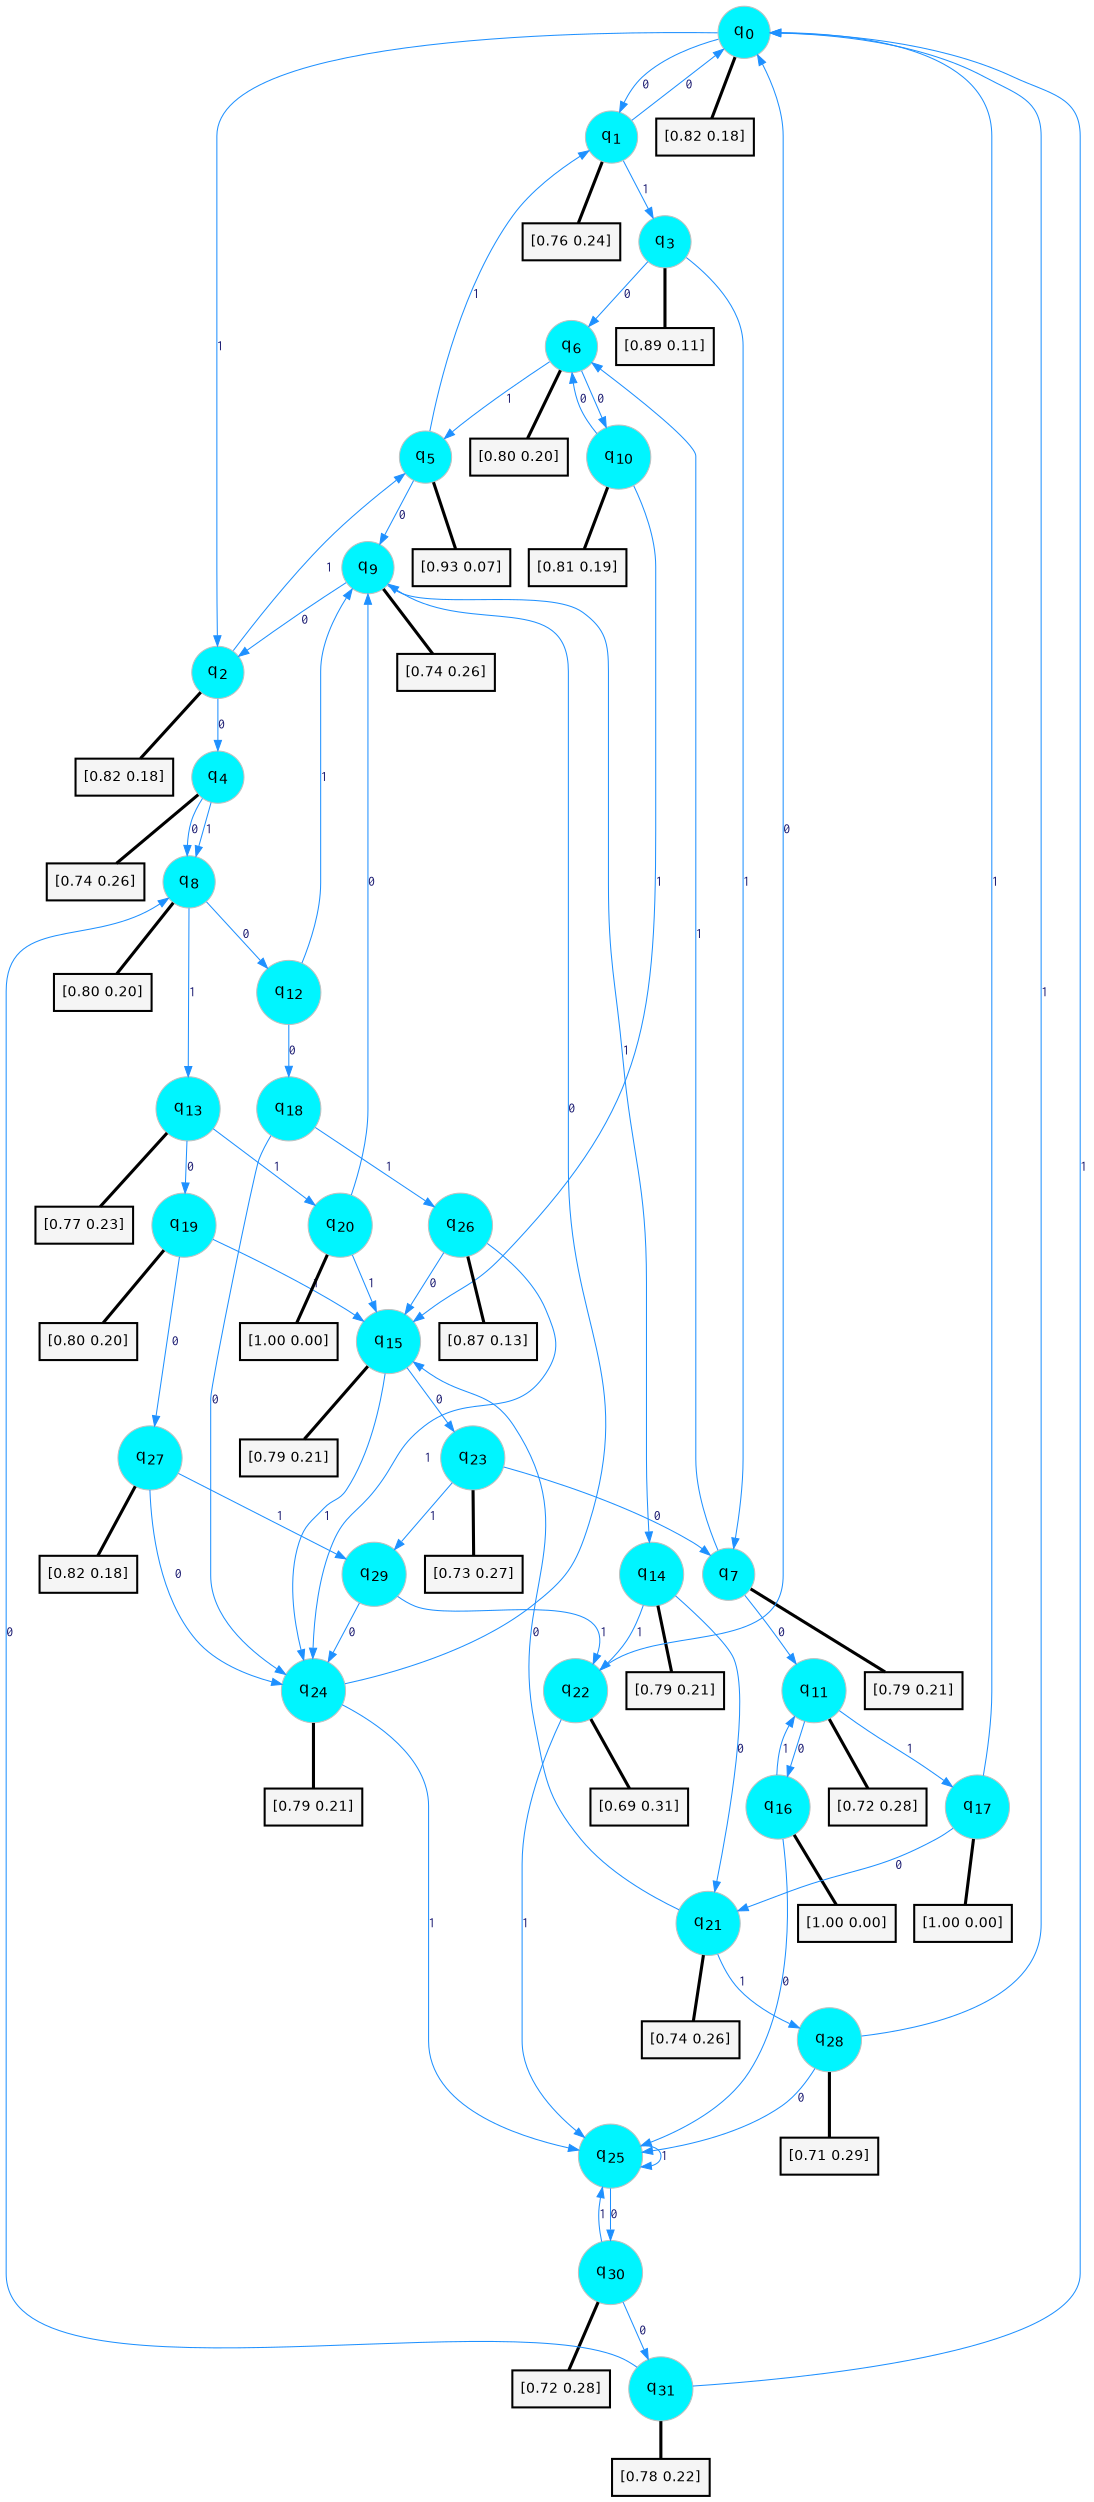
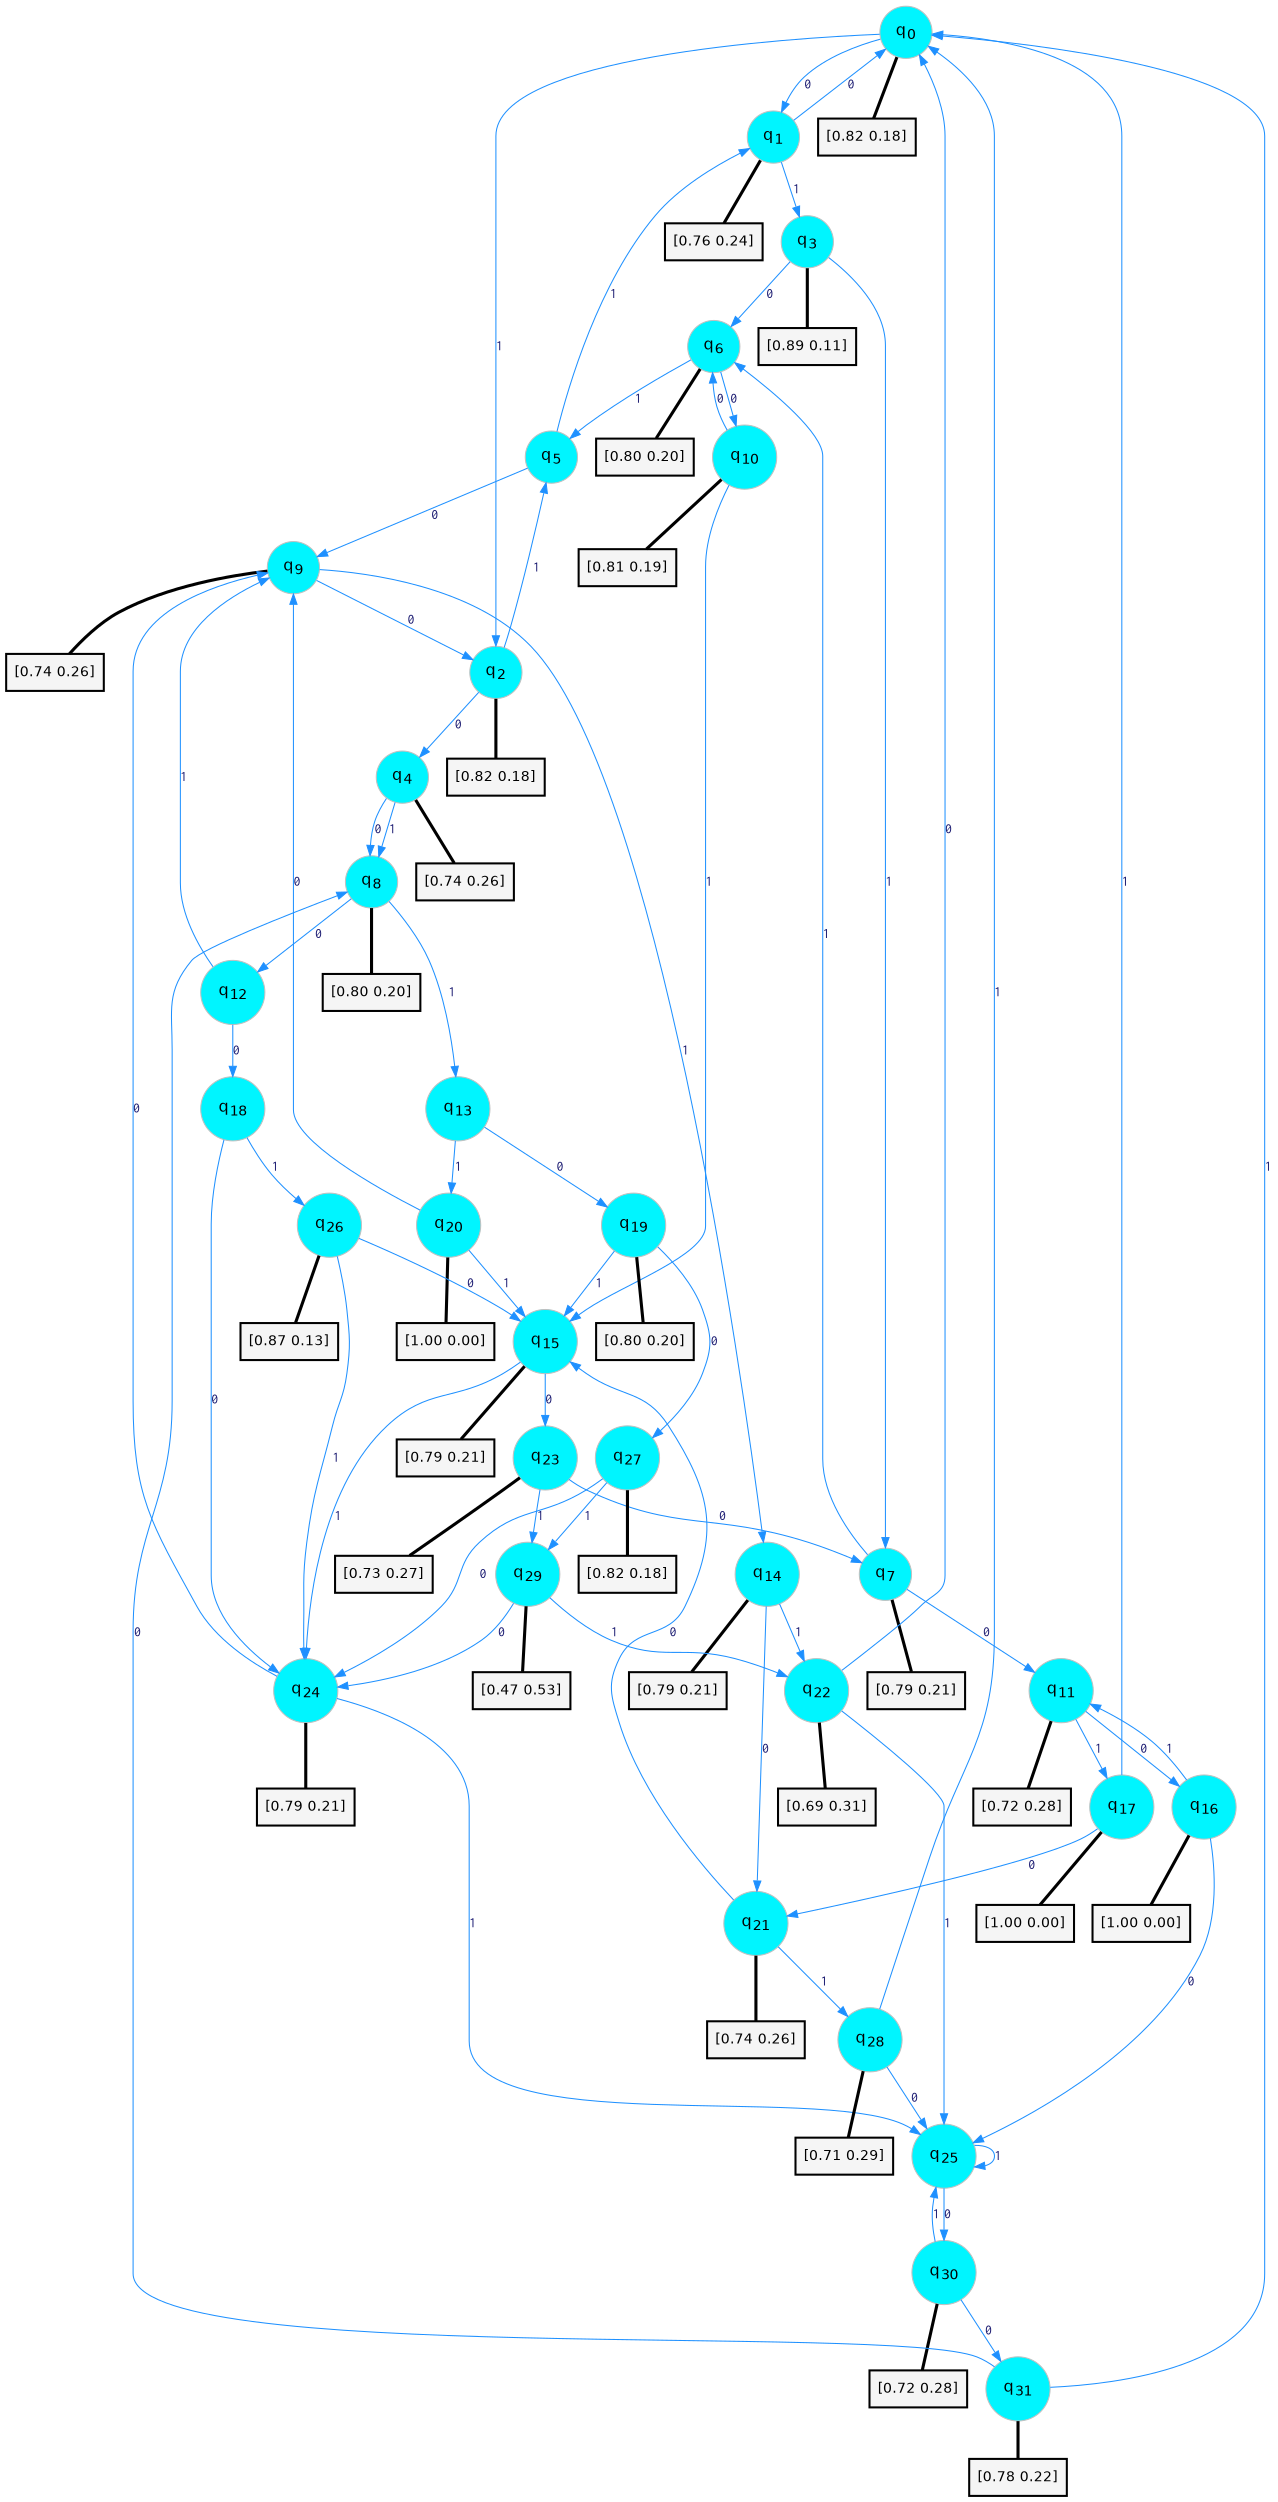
node "[0.93 0.07]": removed
node "[0.77 0.23]": removed
node "[0.47 0.53]": added
